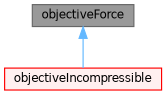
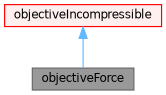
edge "objectiveIncompressible" -> "objectiveForce": reversed
